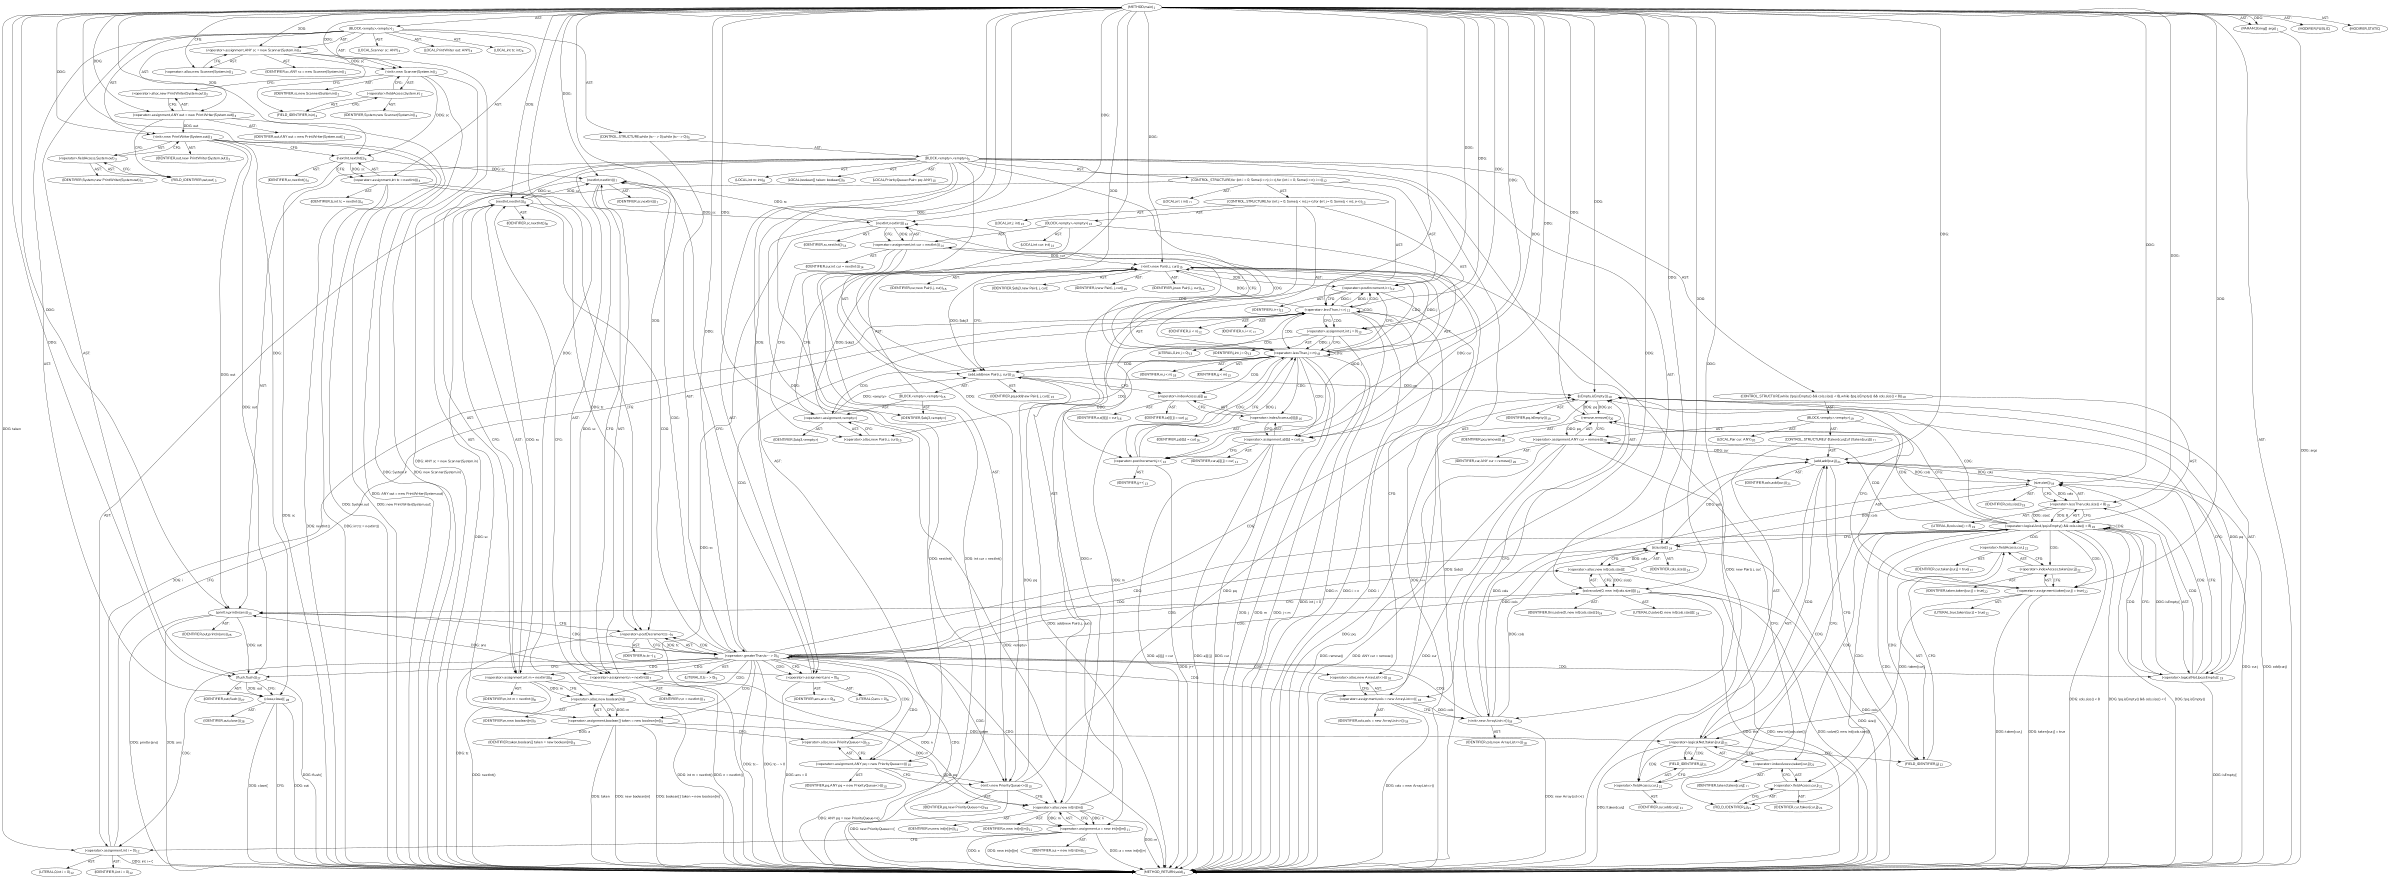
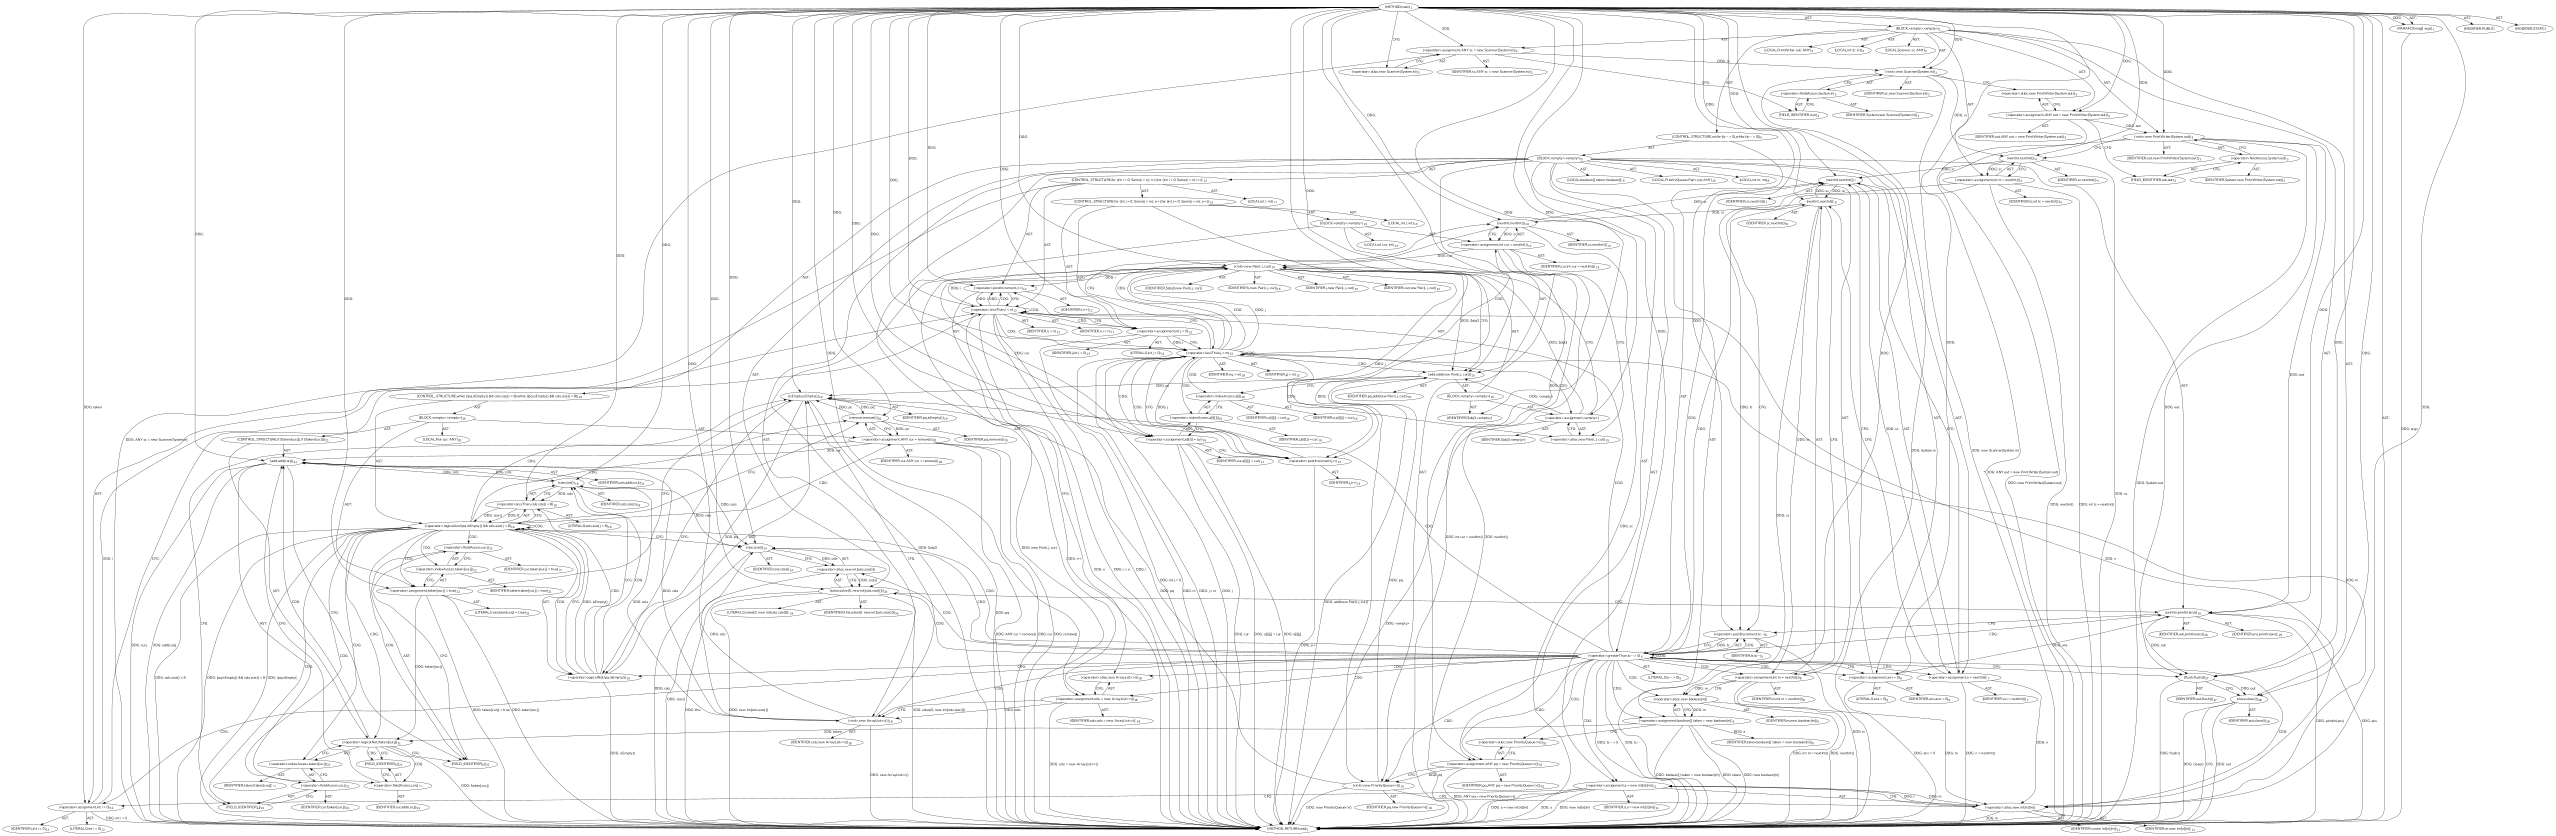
edge "(<operator>.assignment,int j = 0)" -> "(LITERAL,0,int j = 0)": label "CDG: " -> "AST: "
node "(IDENTIFIER,ans,println(ans))": added
edge "(<init>,new ArrayList<>())" -> "(<operator>.greaterThan,tc-- > 0)": reversed
